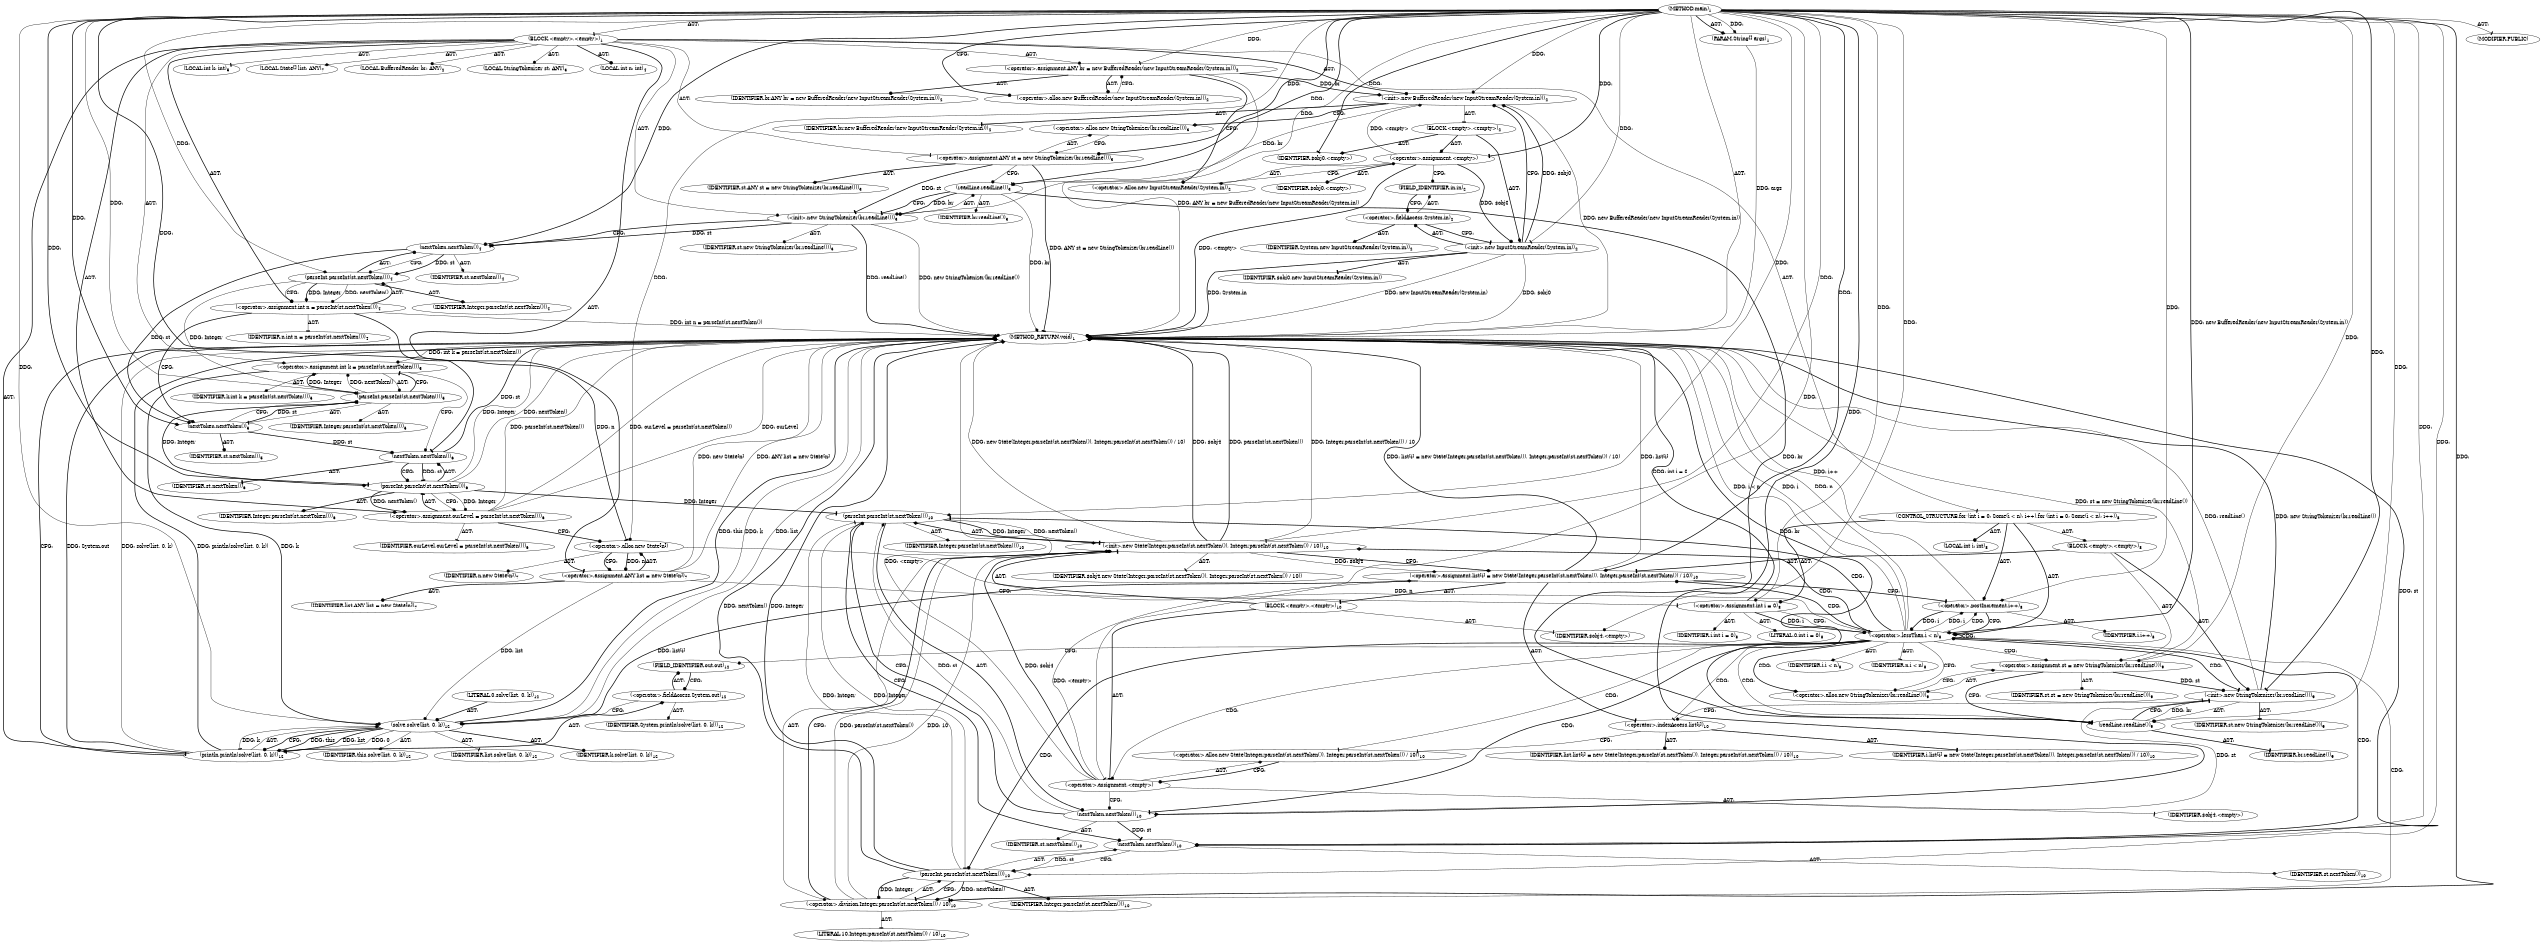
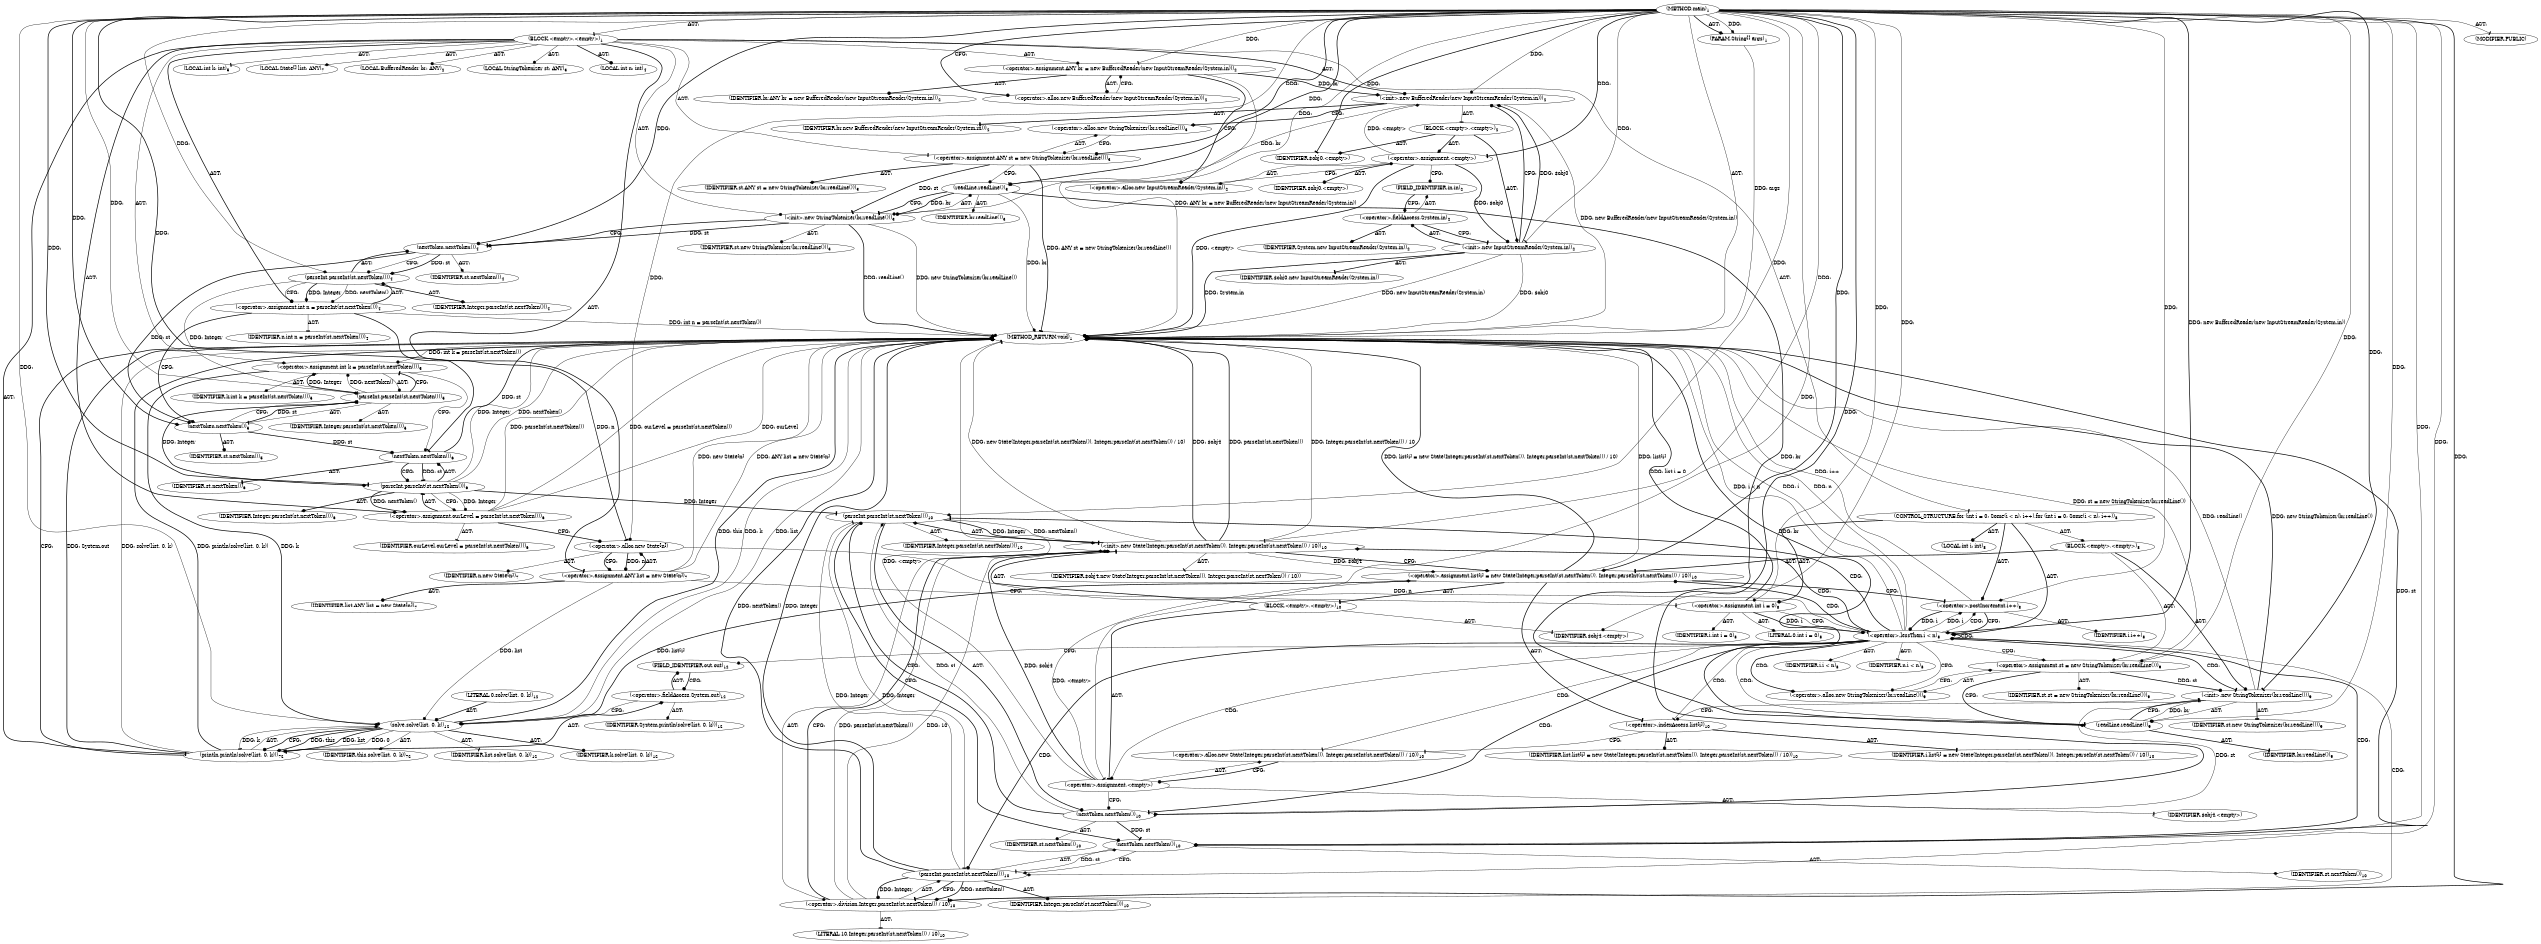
edge "(<operator>.assignment,int i = 0)" -> "(METHOD_RETURN,void)": label "DDG: int i = 0" -> "DDG: list i = 0"
node "(println,println(solve(list, 0, k)))": text "12" -> "72"
node "(IDENTIFIER,this,solve(list, 0, k))": text "12" -> "72"
